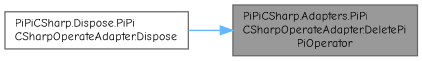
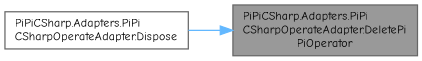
node "PiPiCSharp.Dispose.PiPi CSharpOperateAdapter.Dispose": label "PiPiCSharp.Dispose.PiPi CSharpOperateAdapter.Dispose" -> "PiPiCSharp.Adapters.PiPi CSharpOperateAdapter.Dispose"
